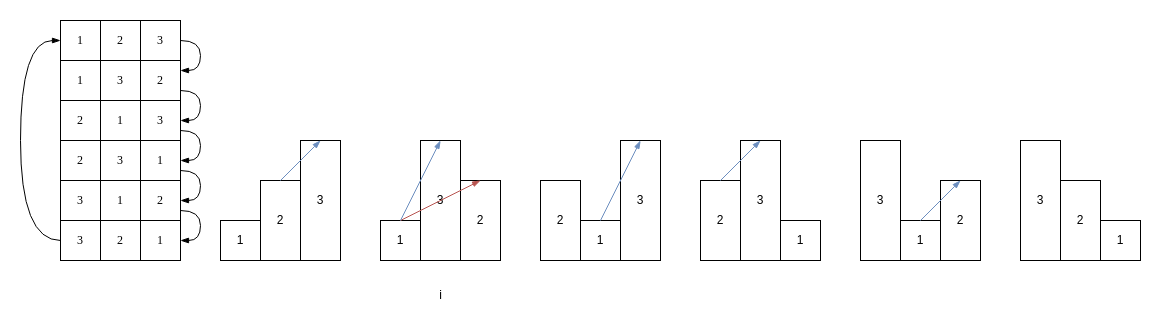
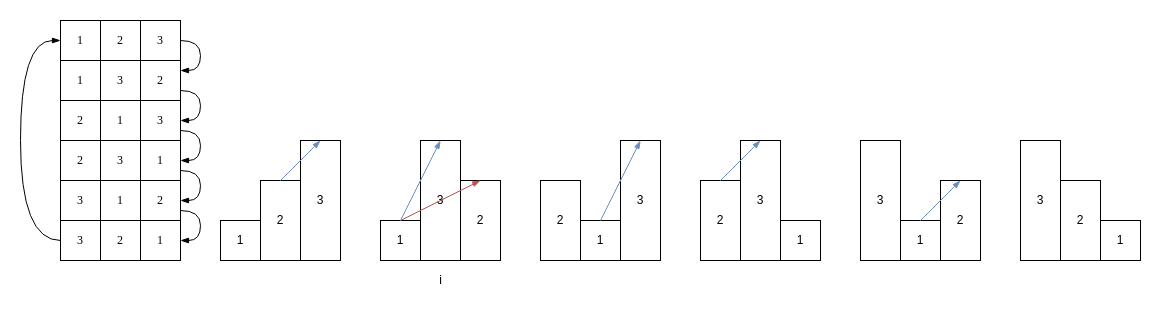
node "i": moved (441, 296) -> (441, 281)
